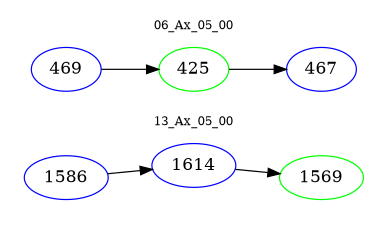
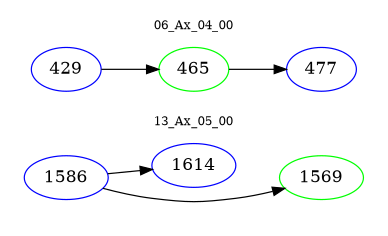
cluster "06_Ax_05_00": label "06_Ax_05_00" -> "06_Ax_04_00"
node "469": label "469" -> "429"
node "425": label "425" -> "465"
node "467": label "467" -> "477"
edge "1614" -> "1569": now "1586" -> "1569"
